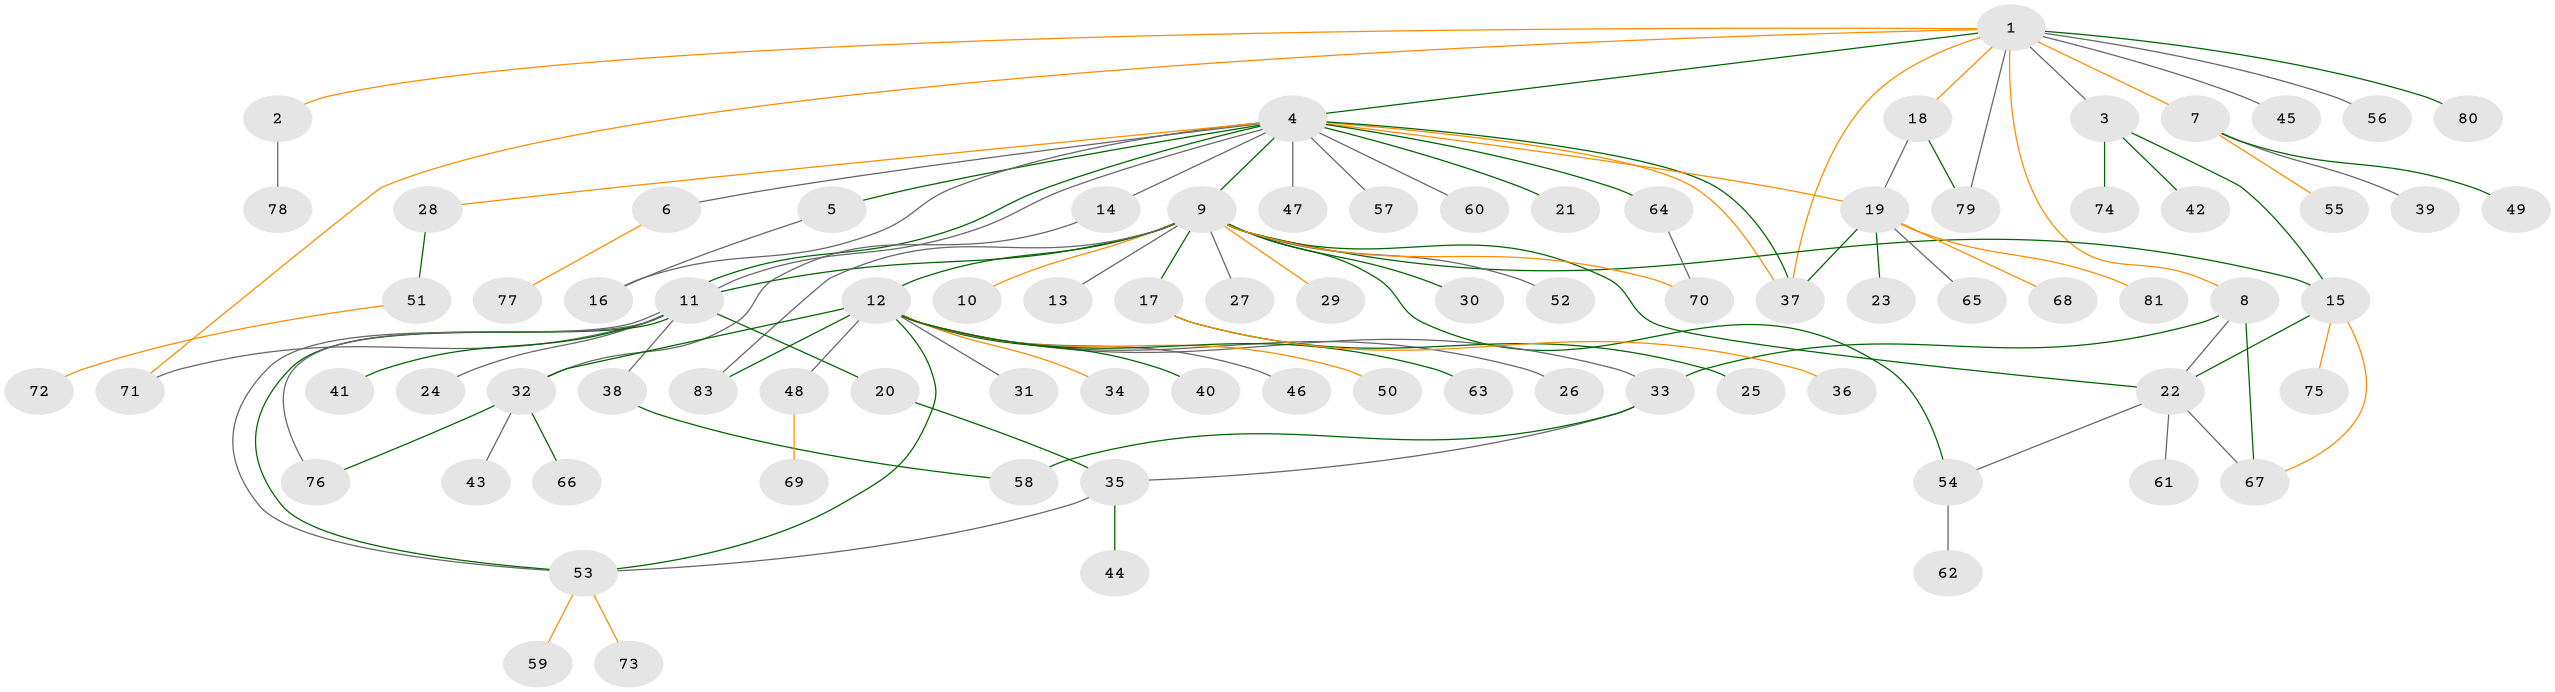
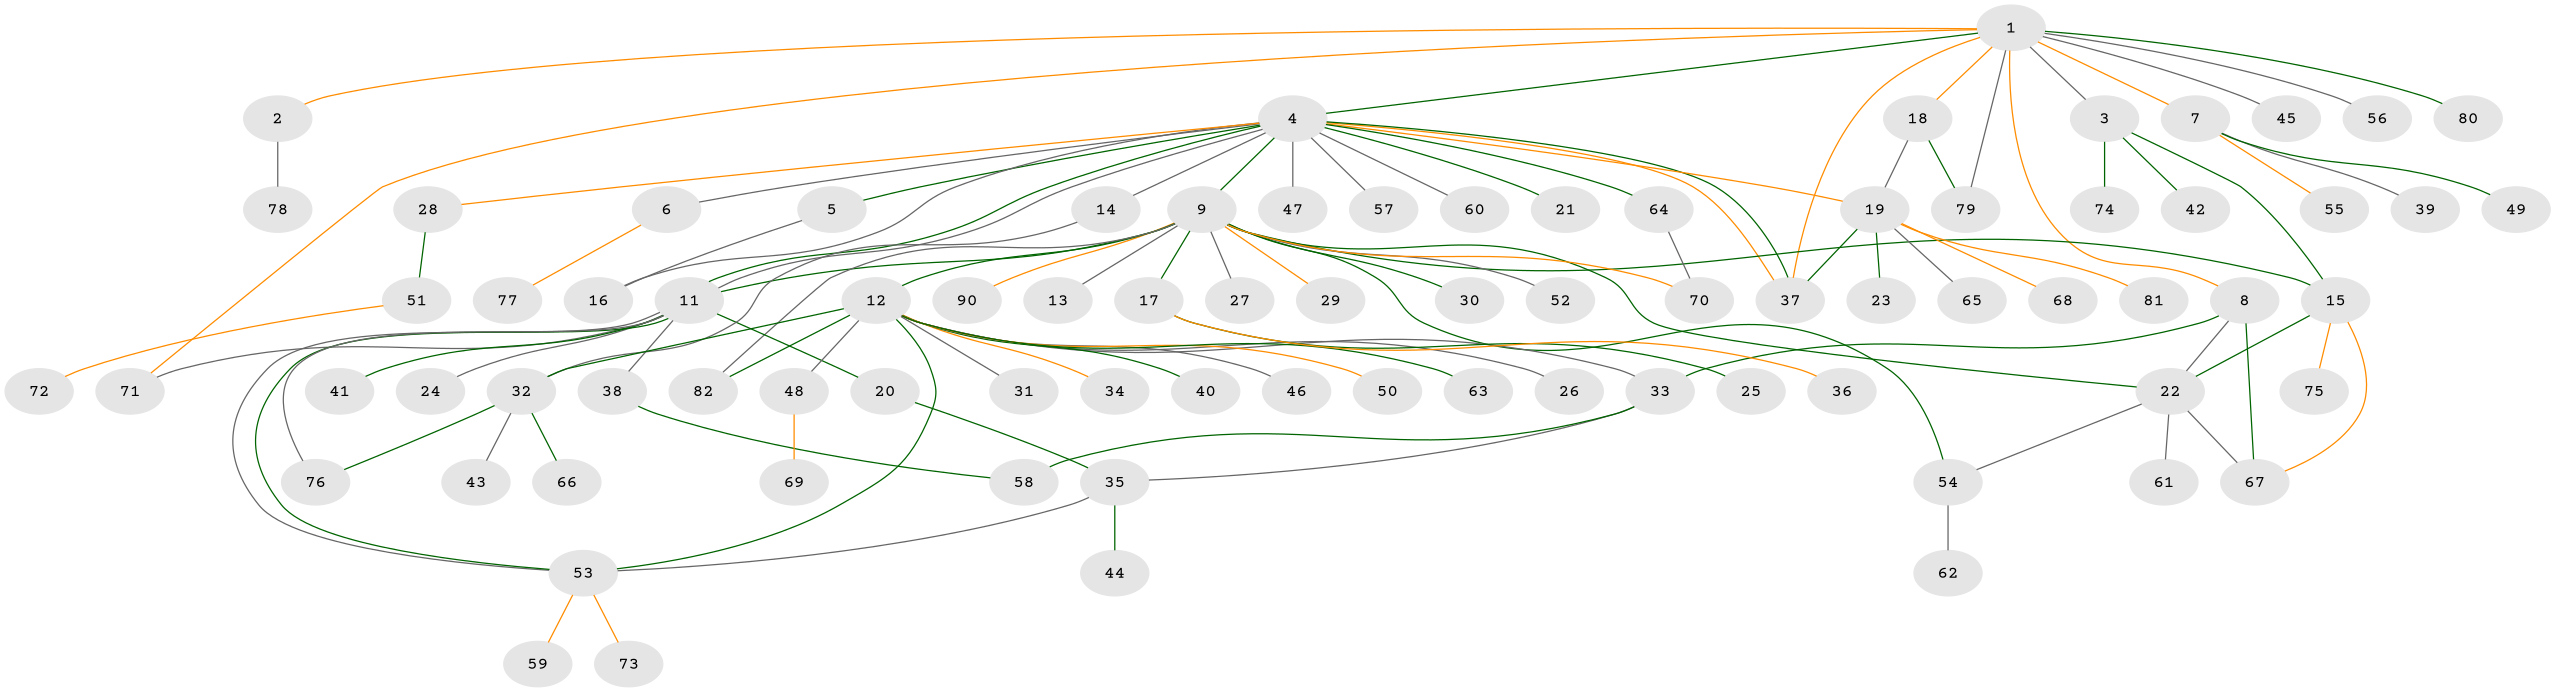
node "10": label "10" -> "90"
node "83": label "83" -> "82"
